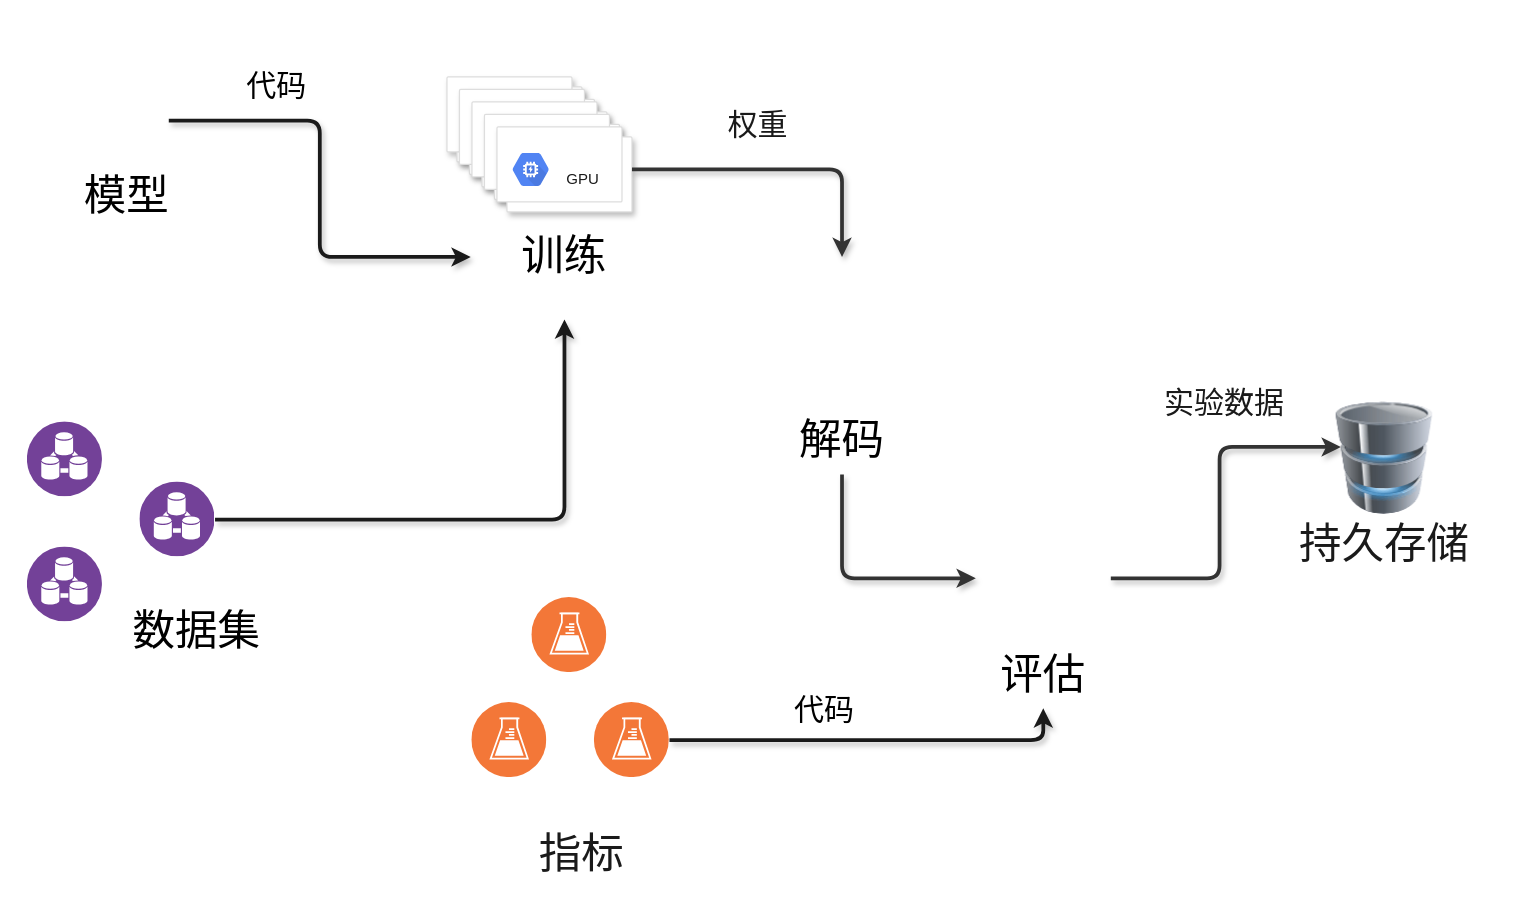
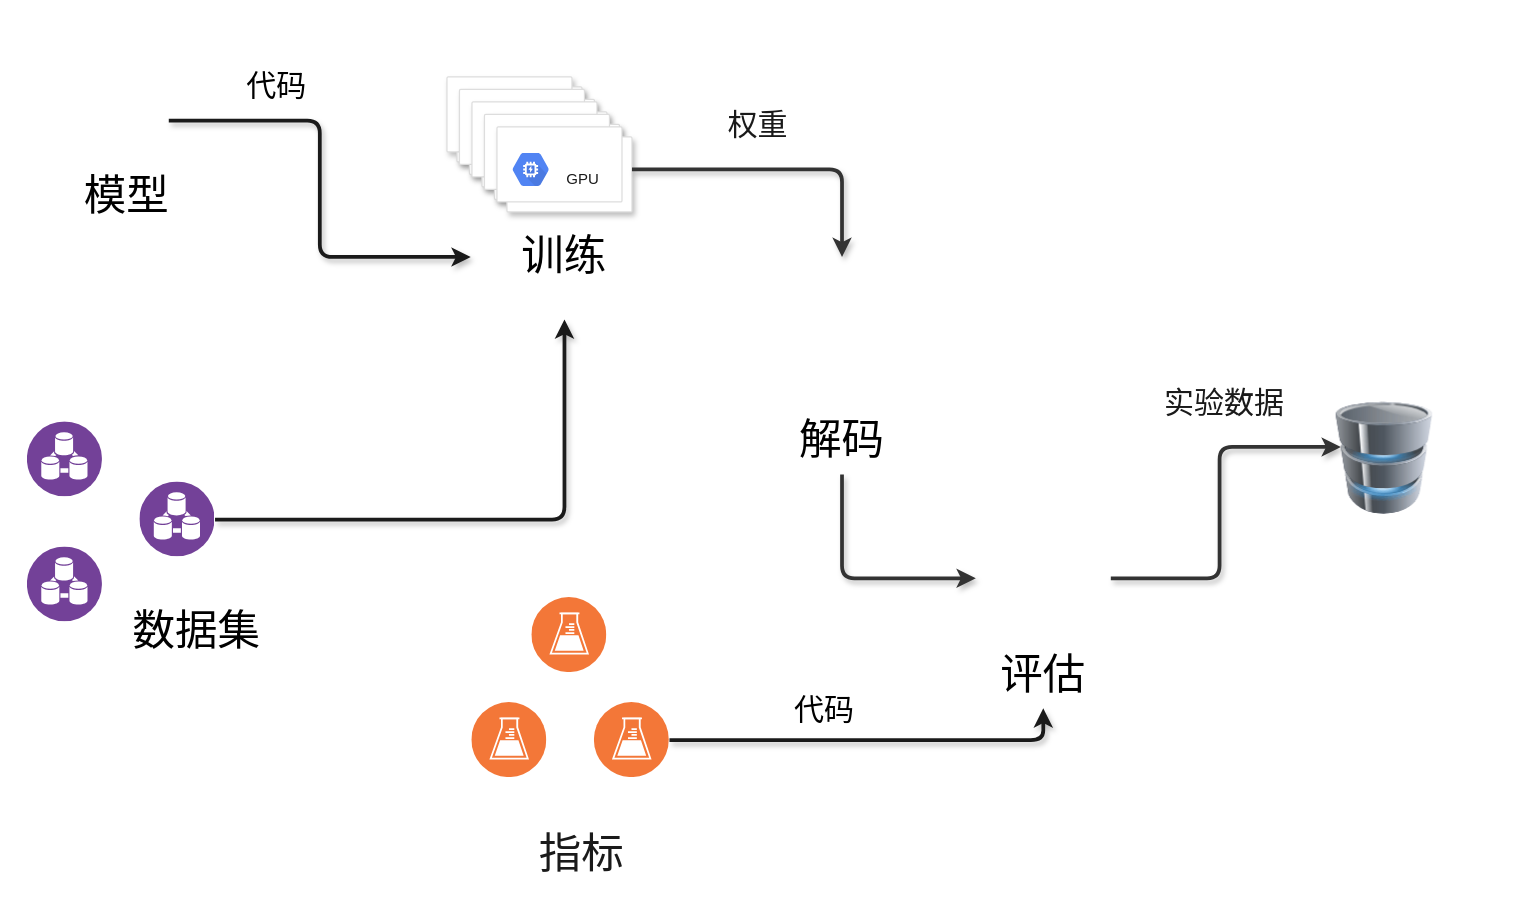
node "持久存储": removed
